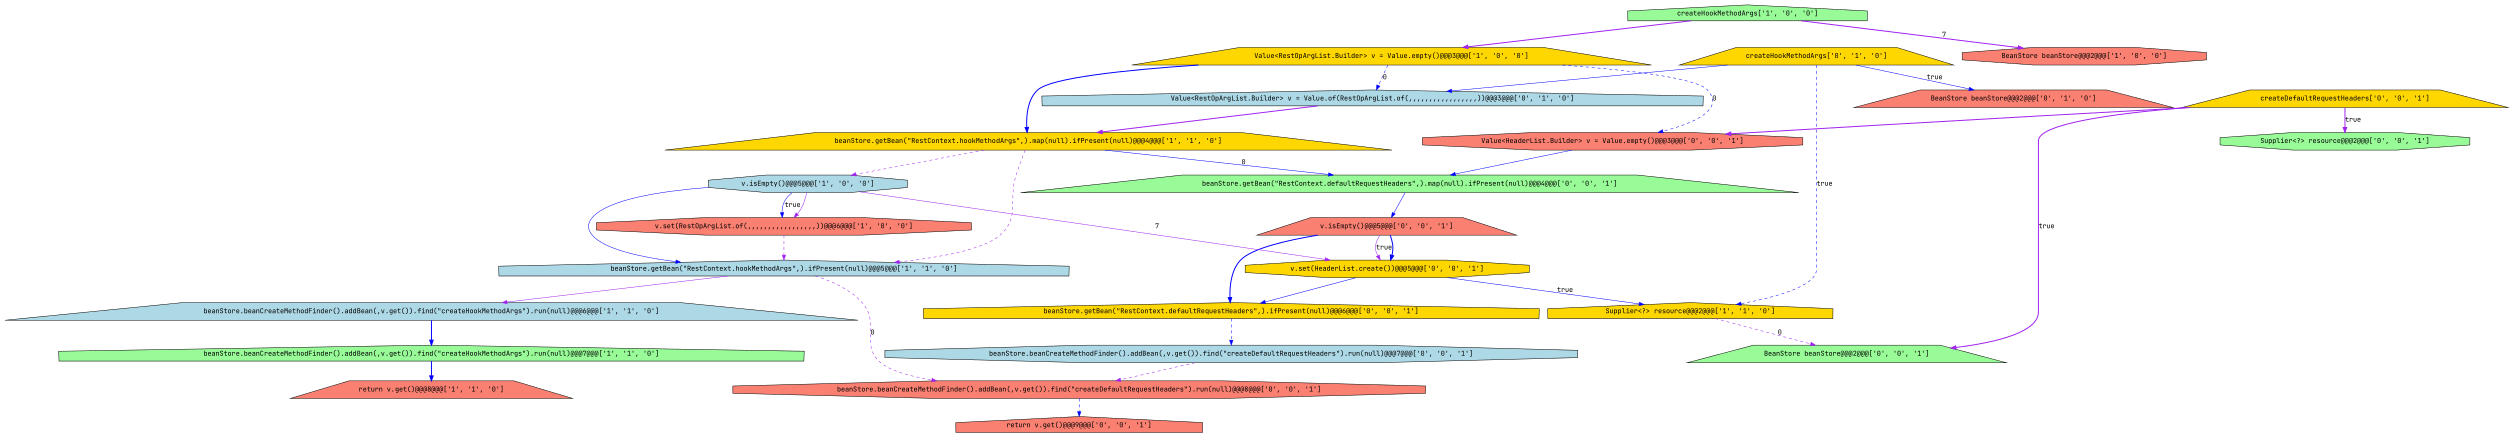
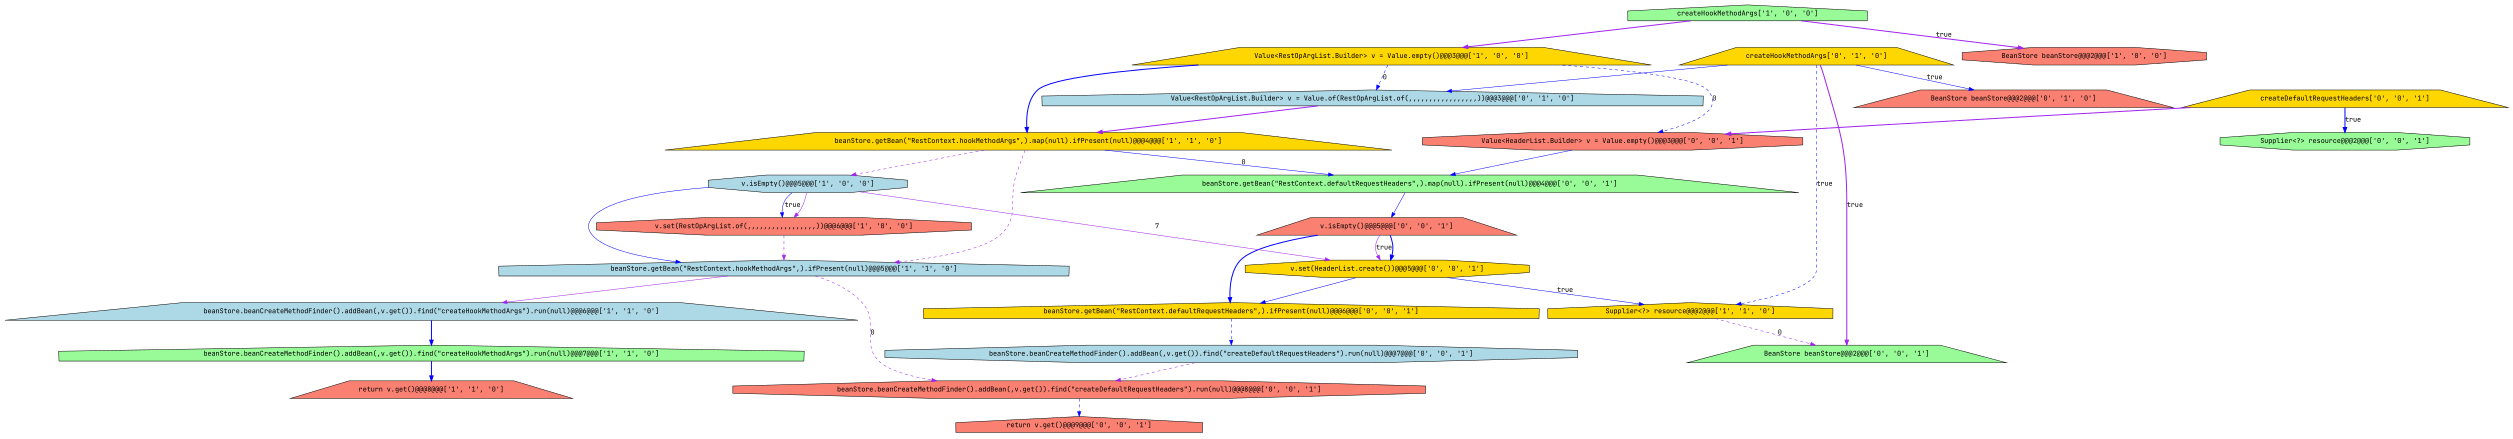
edge "createHookMethodArgs['1', '0', '0']" -> "BeanStore beanStore@@@2@@@['1', '0', '0']": label "7" -> "true"
edge "createDefaultRequestHeaders['0', '0', '1']" -> "Supplier<?> resource@@@2@@@['0', '0', '1']": color purple -> blue
edge "createDefaultRequestHeaders['0', '0', '1']" -> "BeanStore beanStore@@@2@@@['0', '0', '1']": now "createHookMethodArgs['0', '1', '0']" -> "BeanStore beanStore@@@2@@@['0', '0', '1']"
